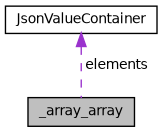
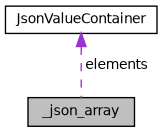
node "_array_array": label "_array_array" -> "_json_array"
